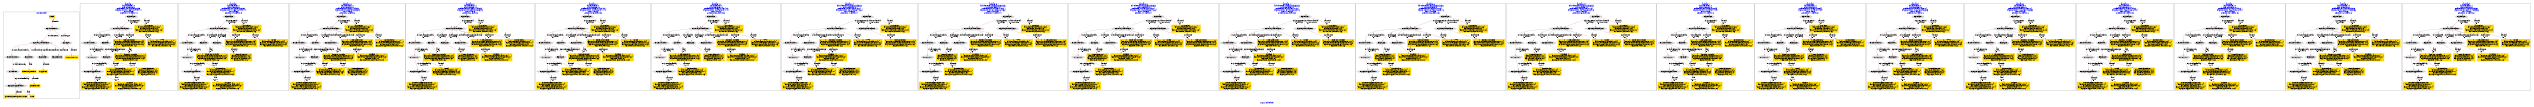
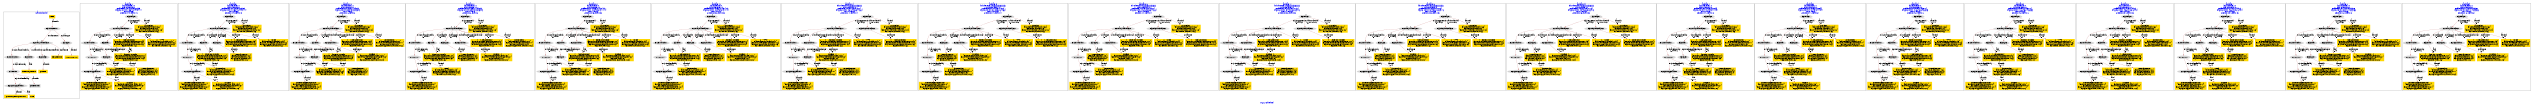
cluster "1-correct model": label "1-correct model" -> "1-classLink model"
node "DESCRIPTION": fillcolor lightgray -> gold
node "IMAGESRC": label "IMAGESRC" -> "AUTHOR"
node "AUTHOR_URI": fillcolor gold -> lightgray
node "AUTHOR_APPELLATION_VIDEO": label "AUTHOR_APPELLATION_VIDEO" -> "AUTHOR_APPELLATION_URI"
